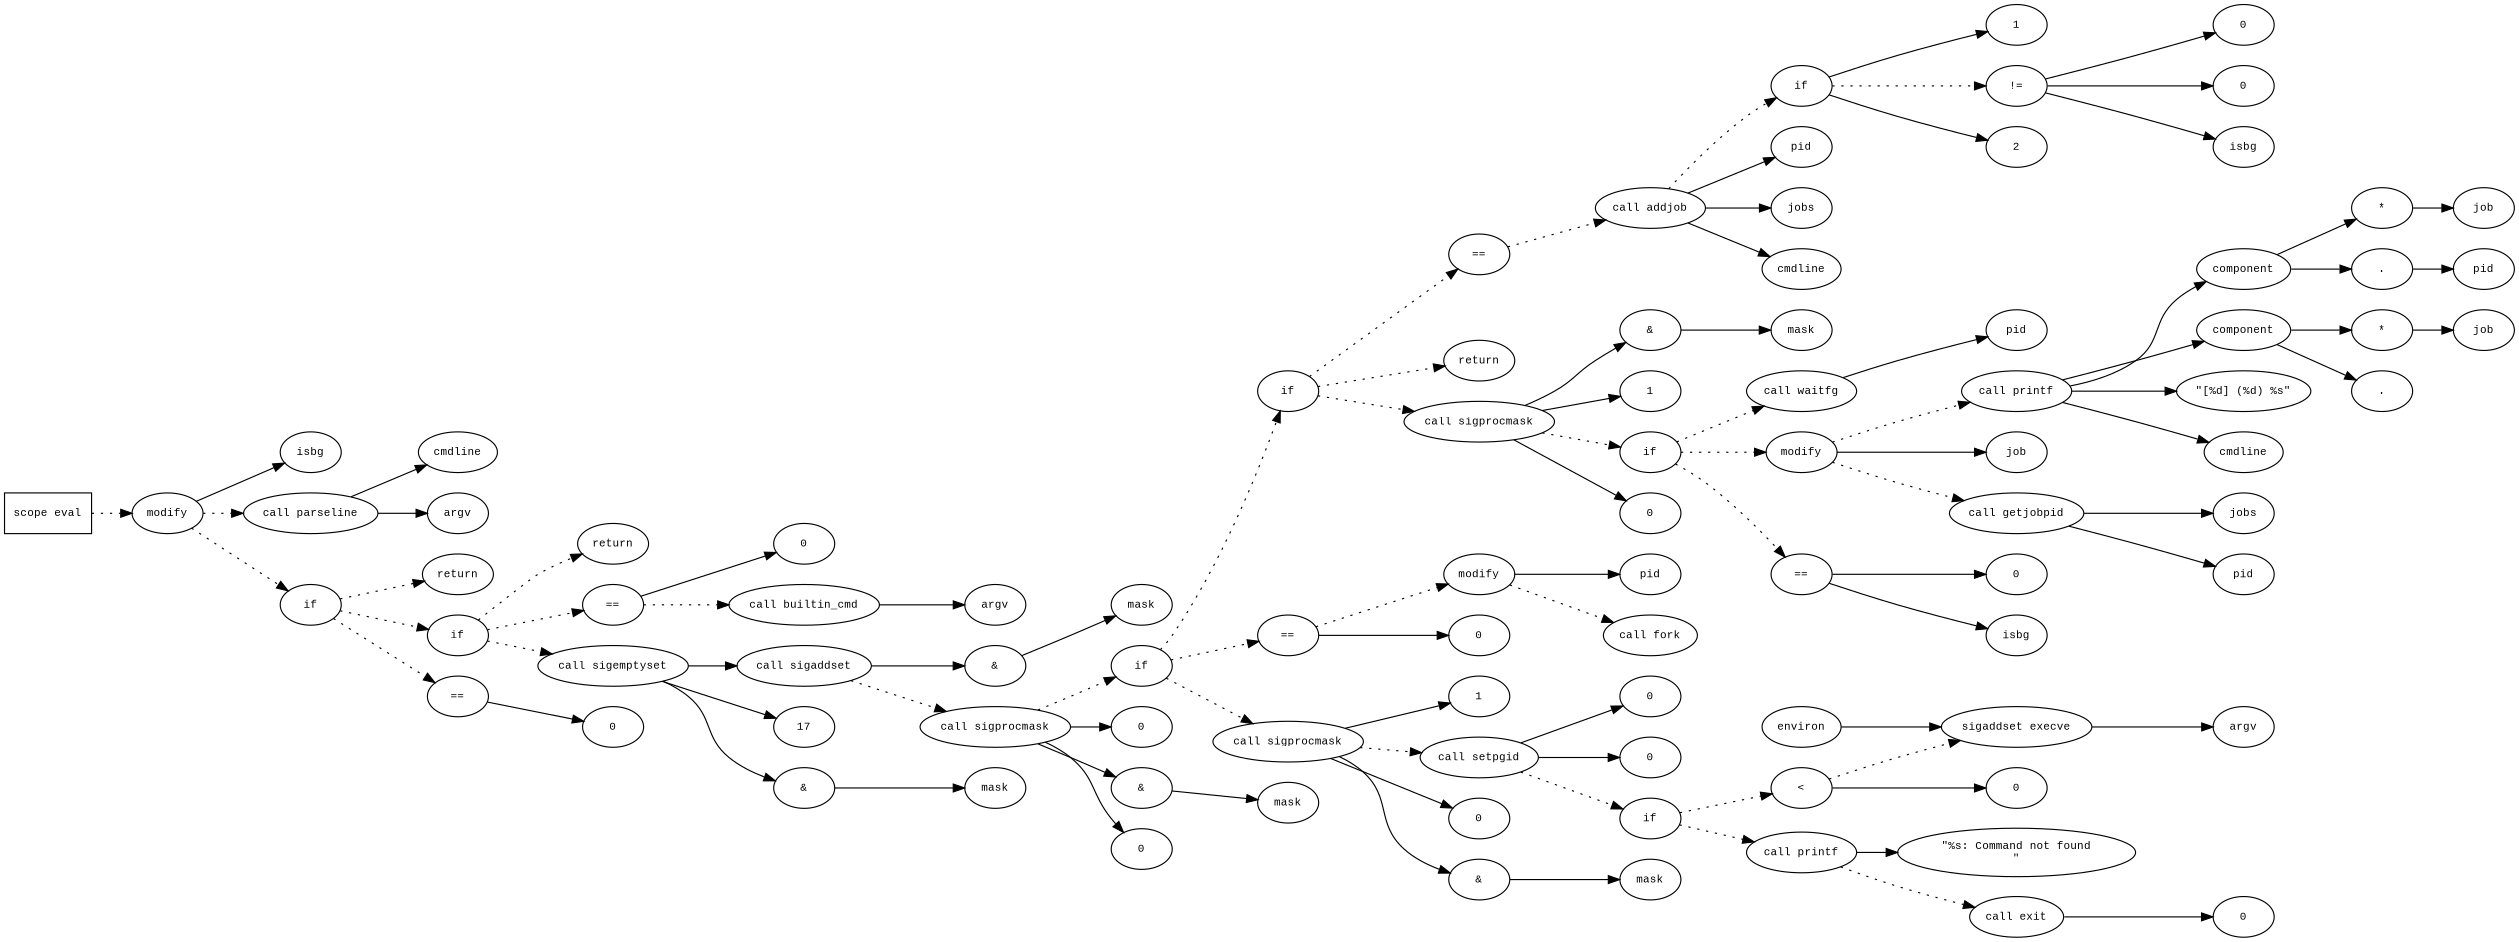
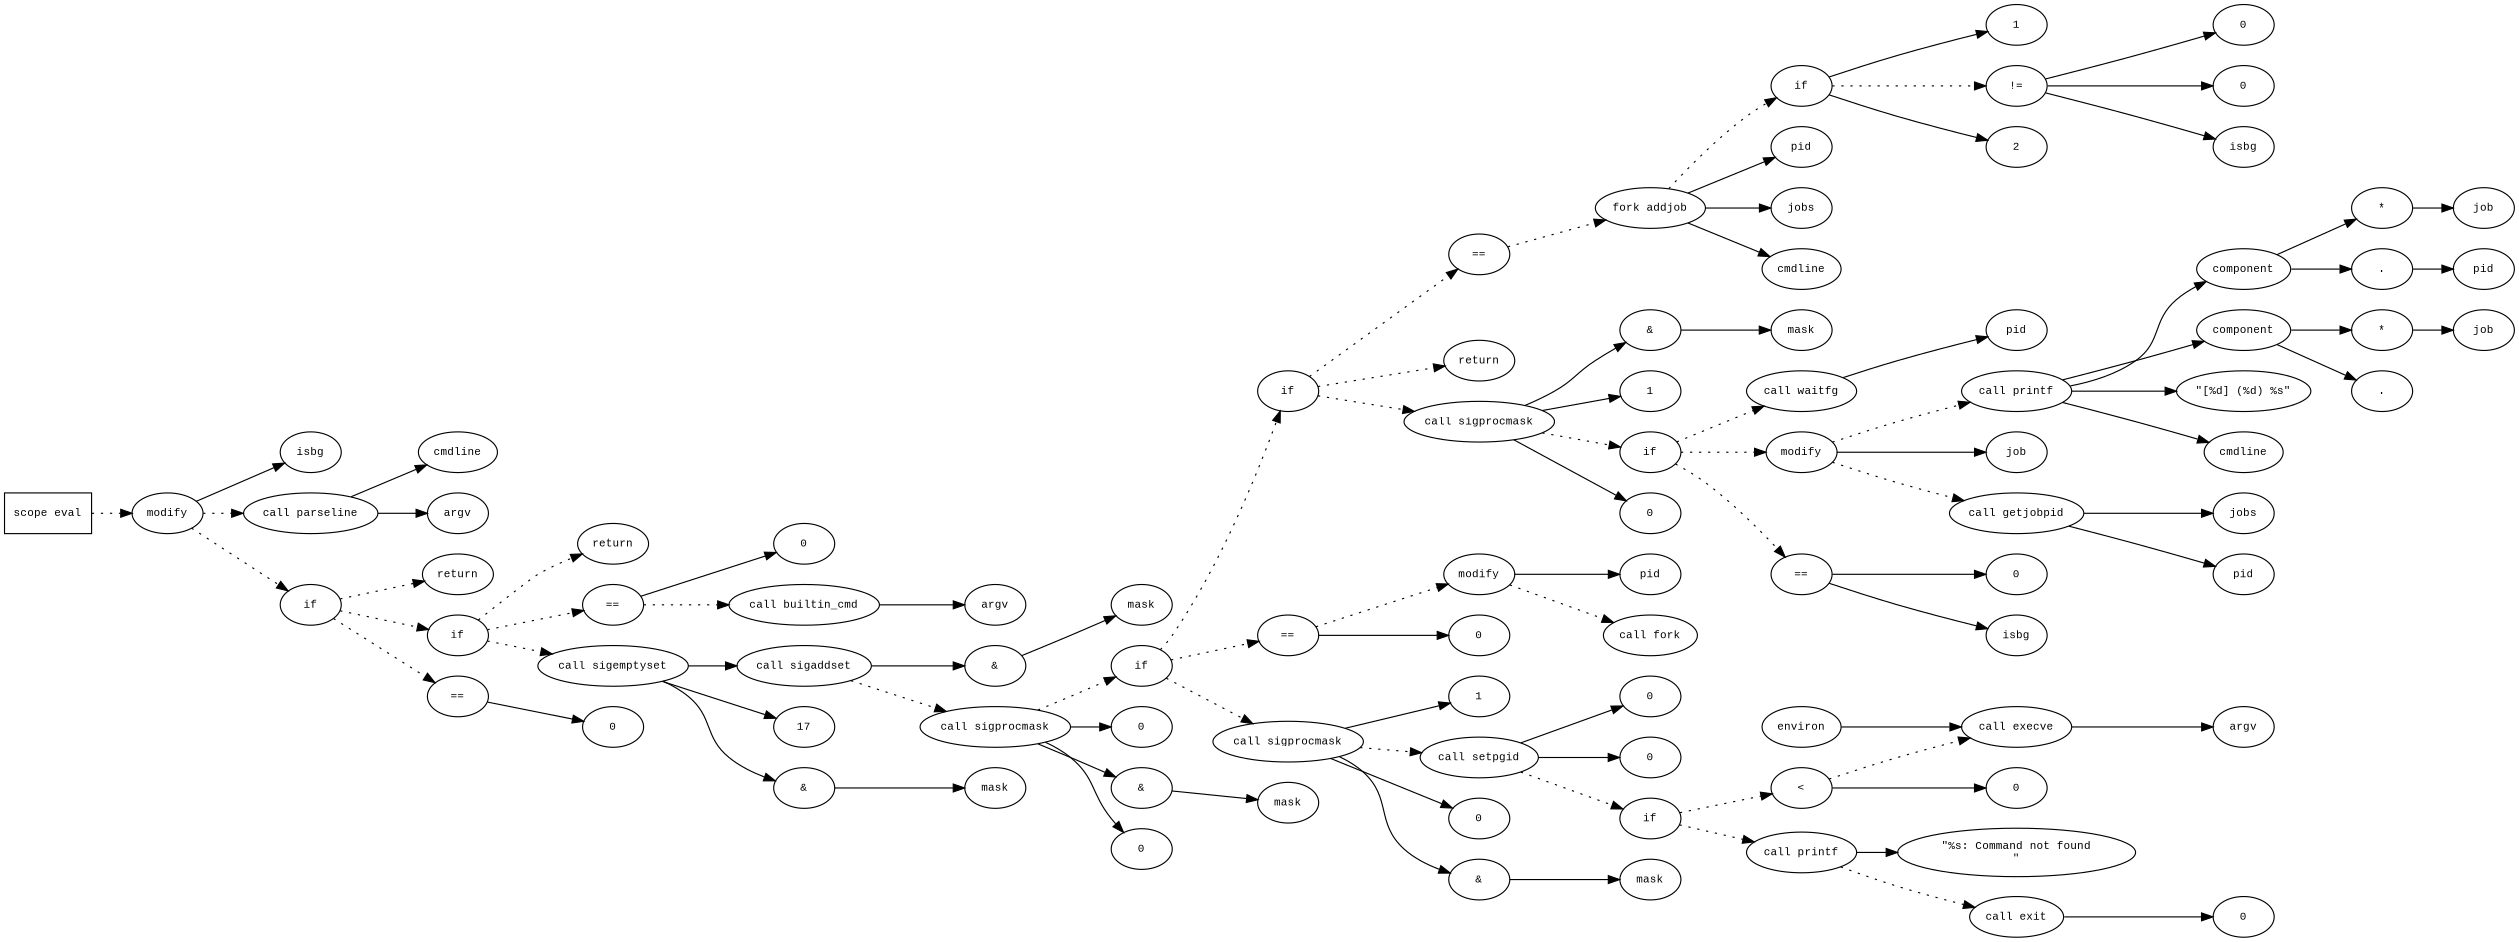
node "call addjob": label "call addjob" -> "fork addjob"
node "sigaddset execve": label "sigaddset execve" -> "call execve"
